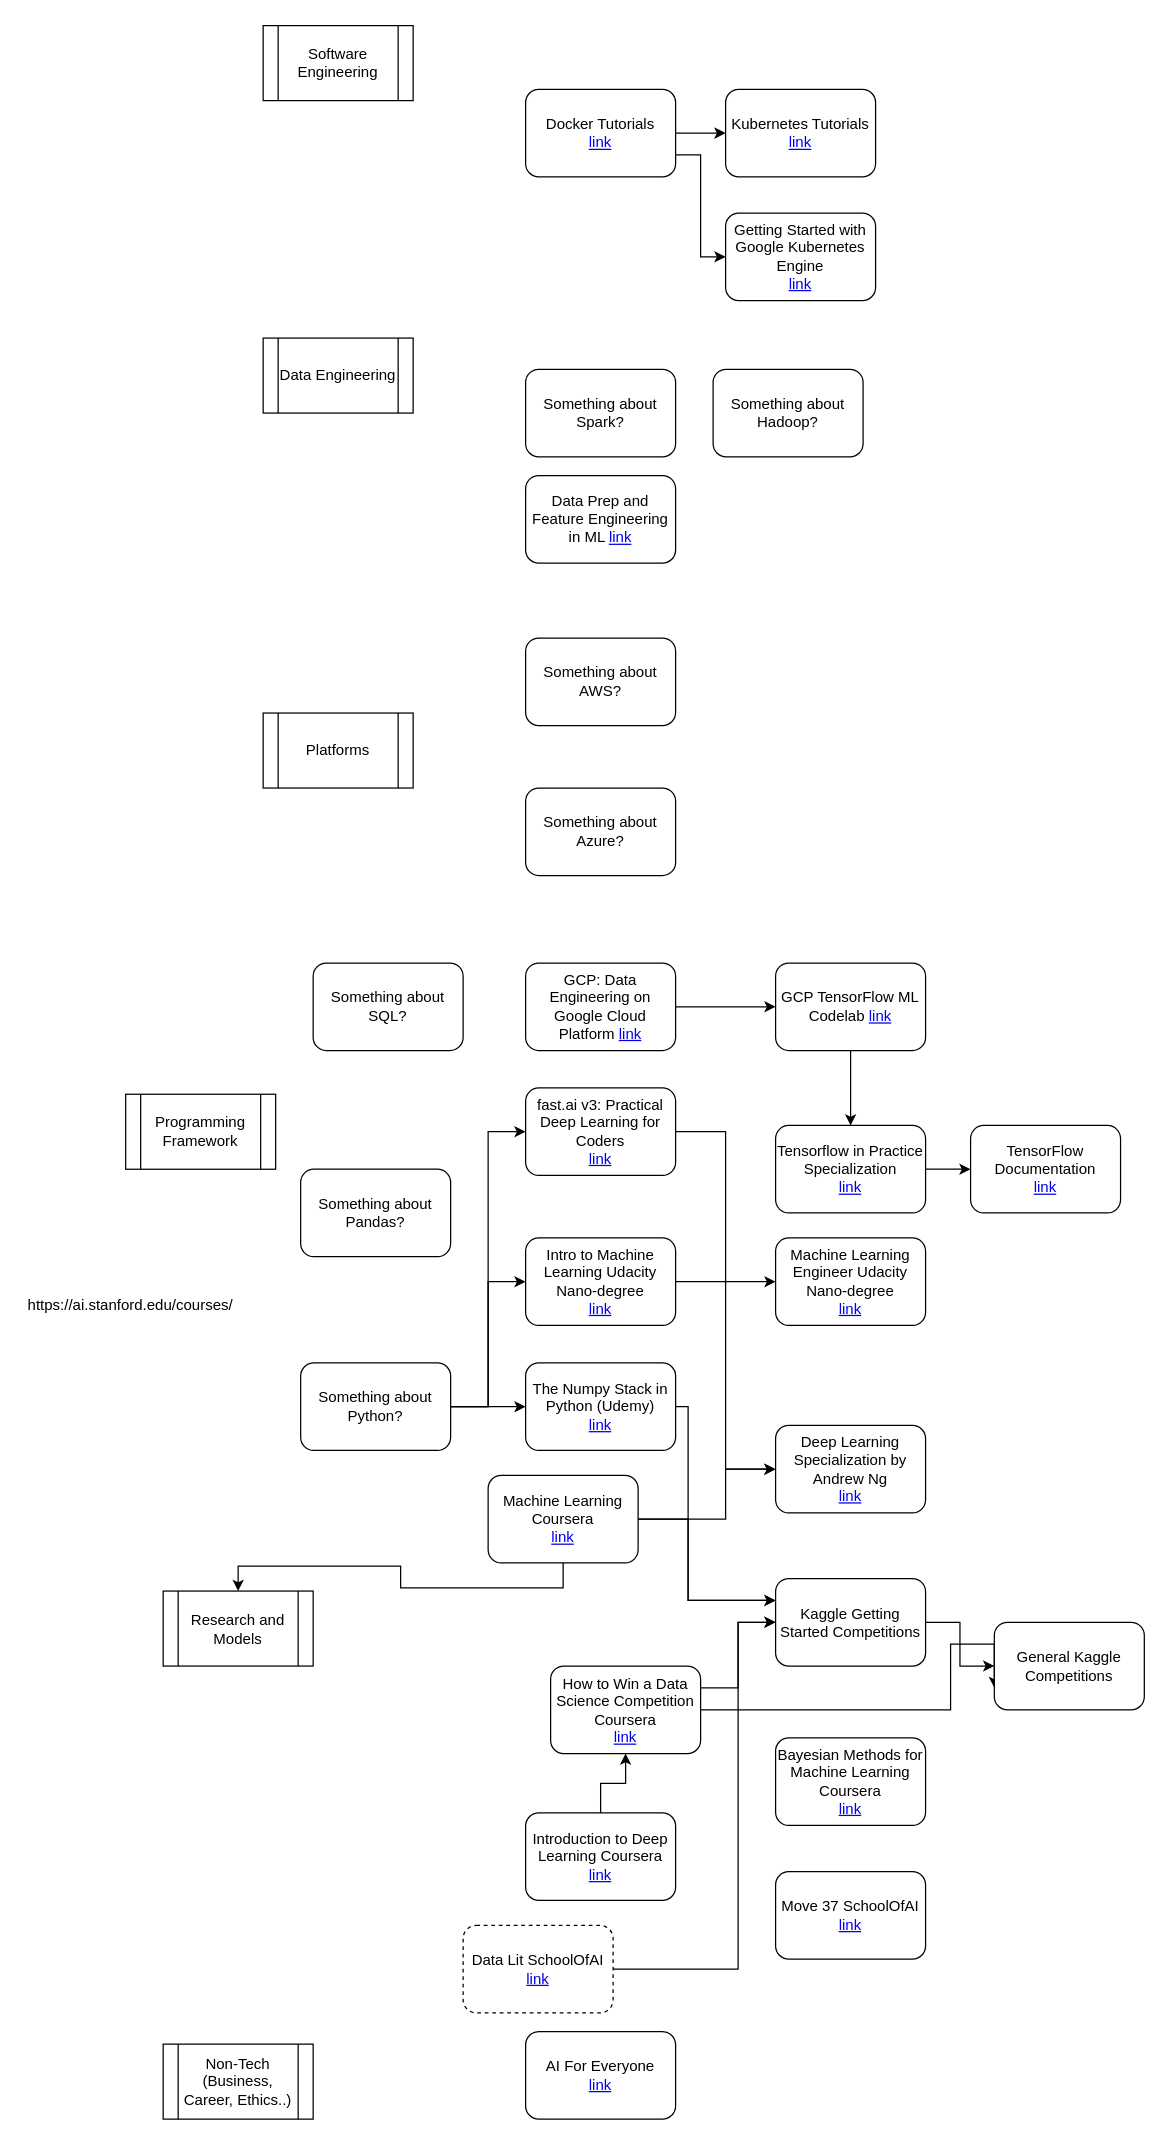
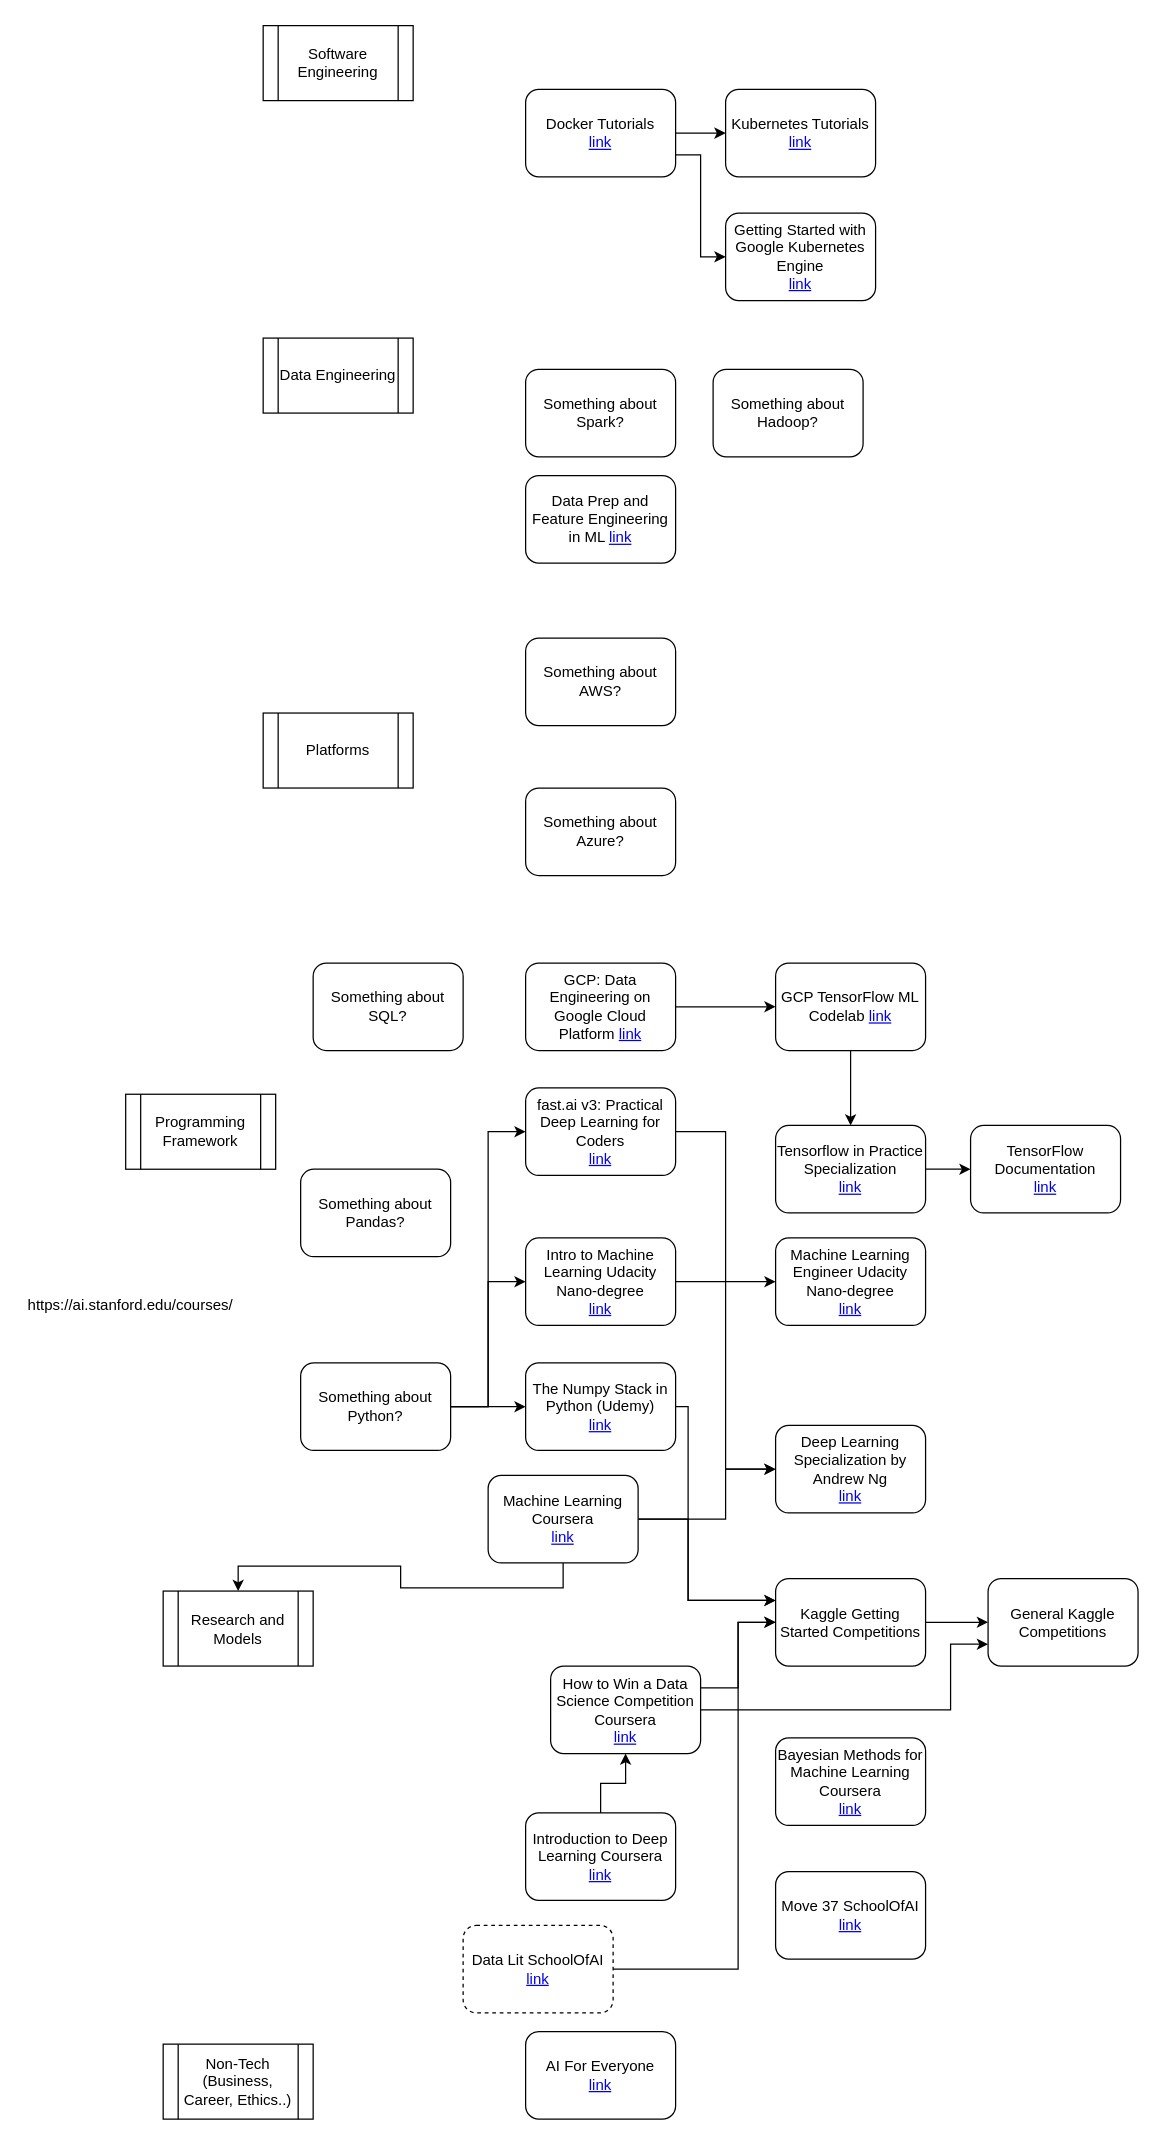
node "General Kaggle Competitions": moved (1069, 1666) -> (1063, 1623)
